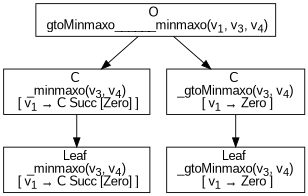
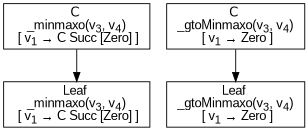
node "O": removed
